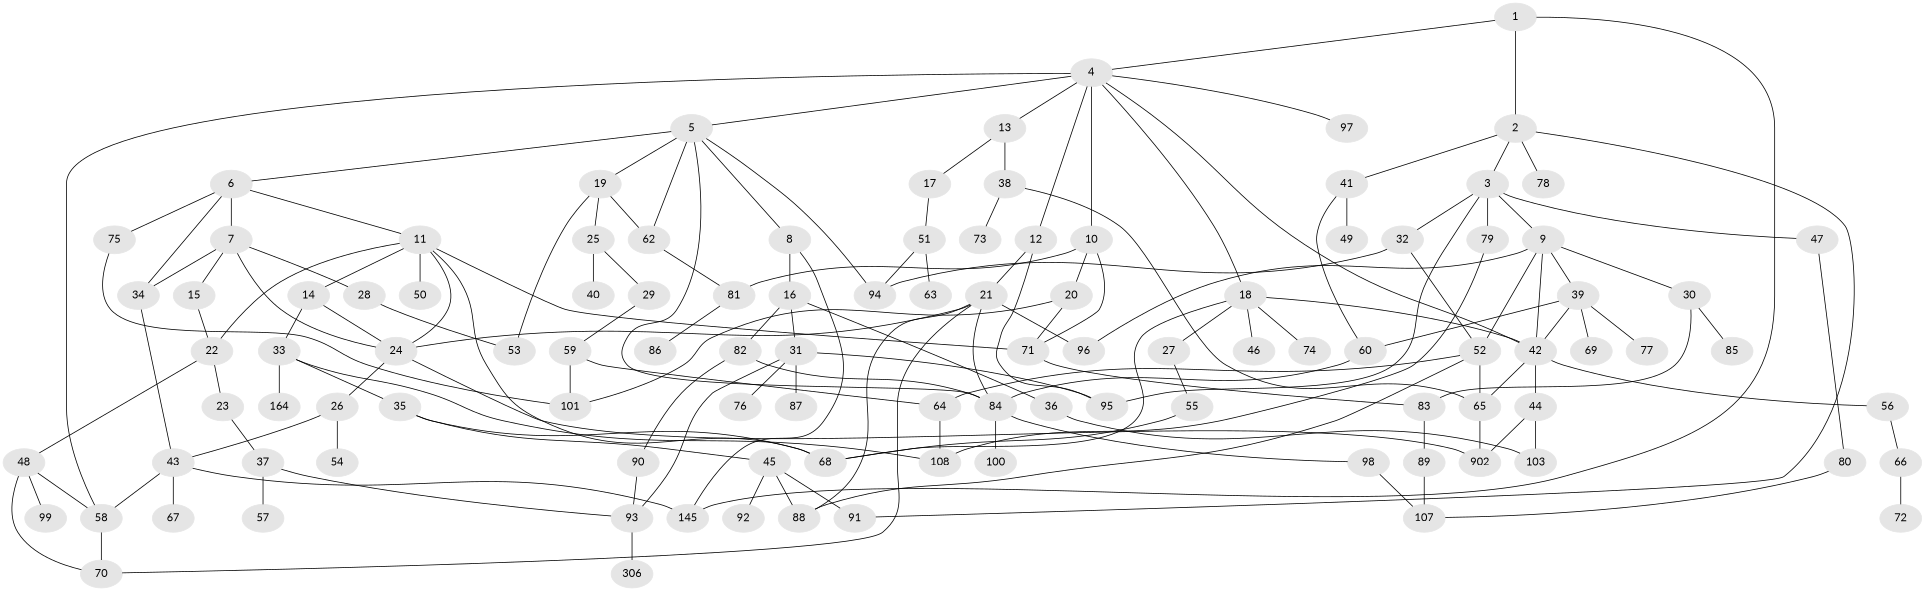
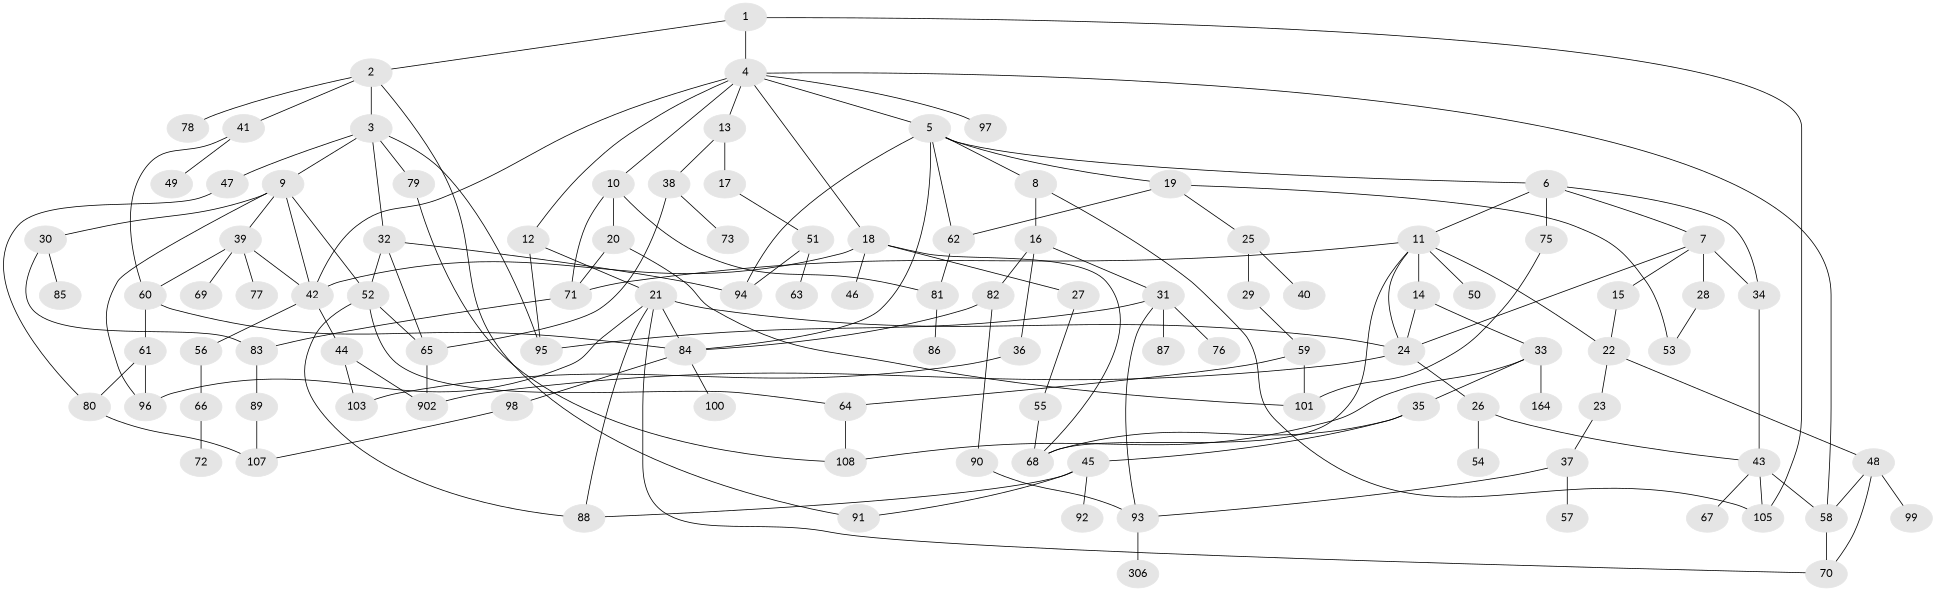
node "61": added
node "74": removed
edge "42" -- "65": now "32" -- "65"
node "145": label "145" -> "105"
